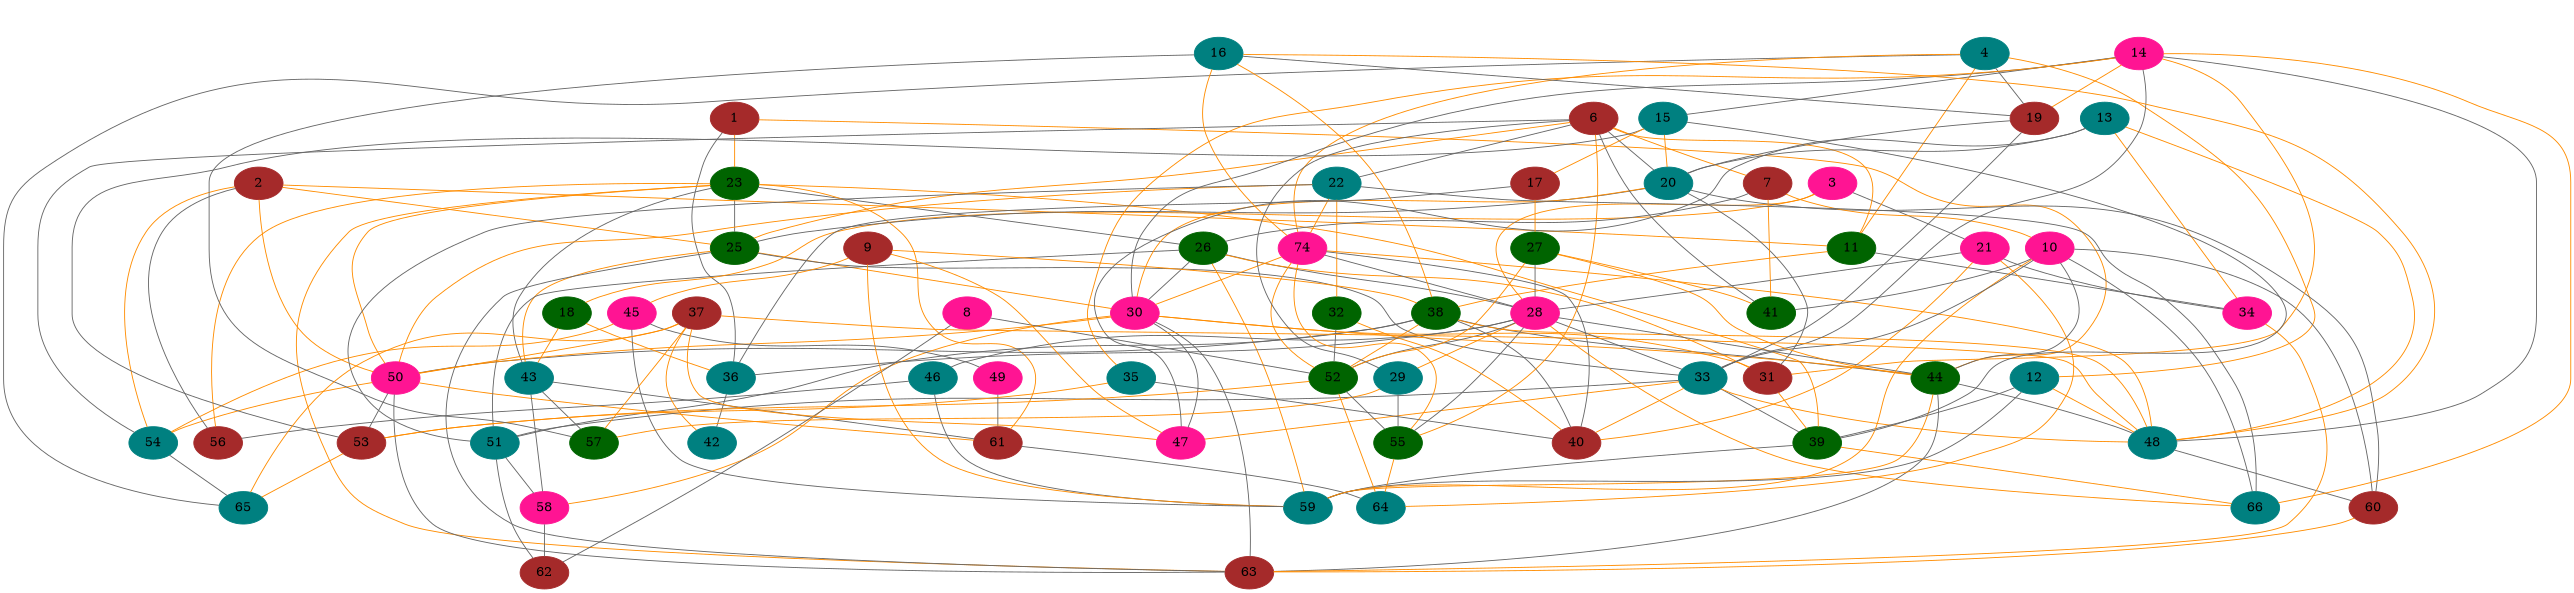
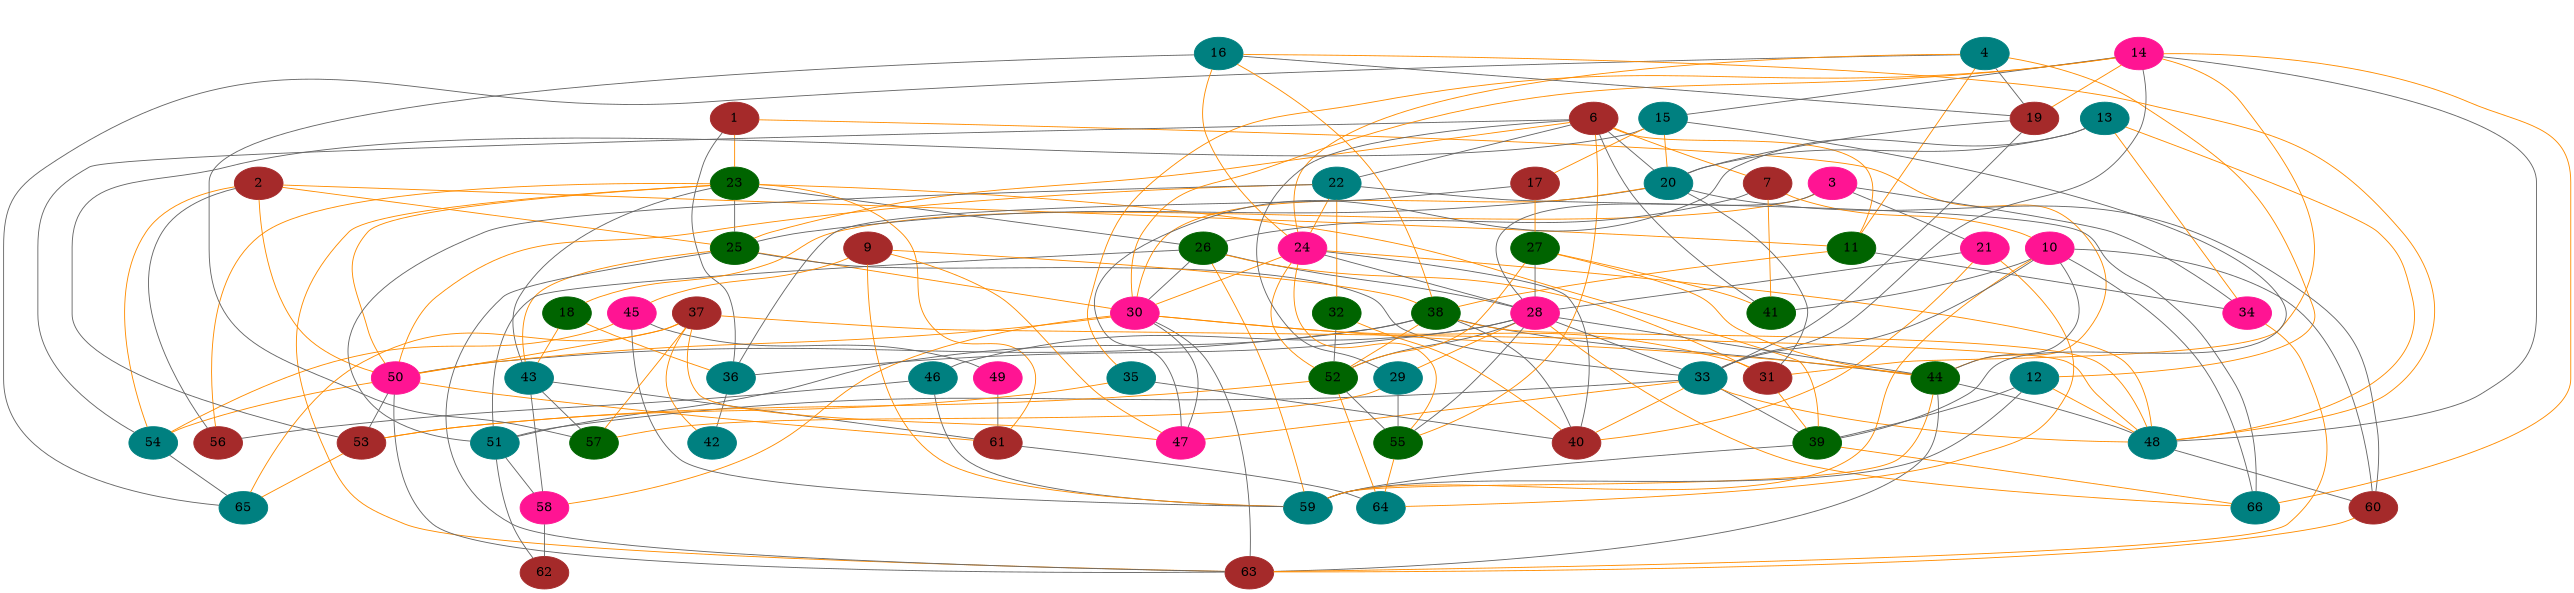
edge "14" -- "30": color gray40 -> darkorange
edge "3" -- "28": color darkorange -> gray40
node "74": label "74" -> "24"
edge "21" -- "34": now "3" -- "34"
node "8": removed
